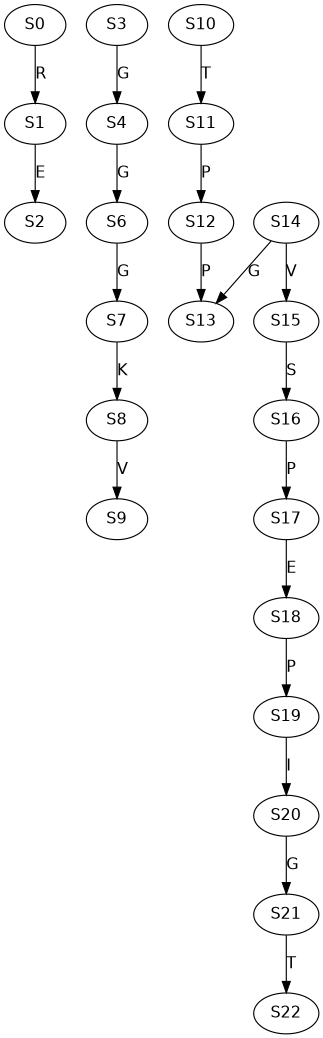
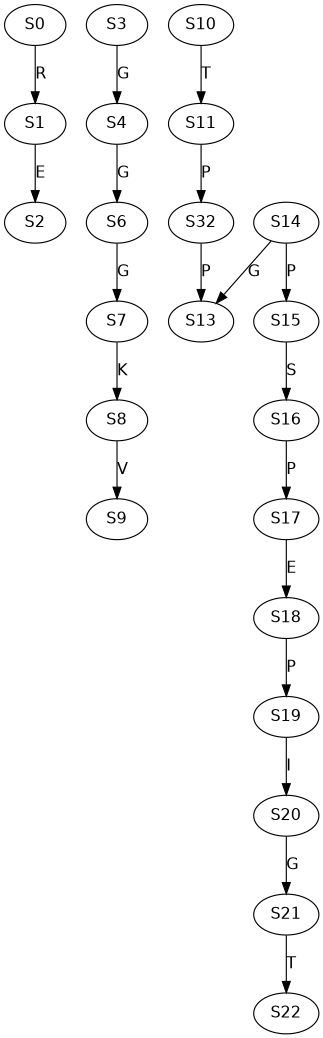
node "S12": label "S12" -> "S32"
edge "S14" -> "S15": label "V" -> "P"
